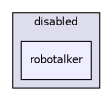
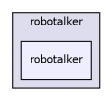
cluster "disabled": label "disabled" -> "robotalker"
